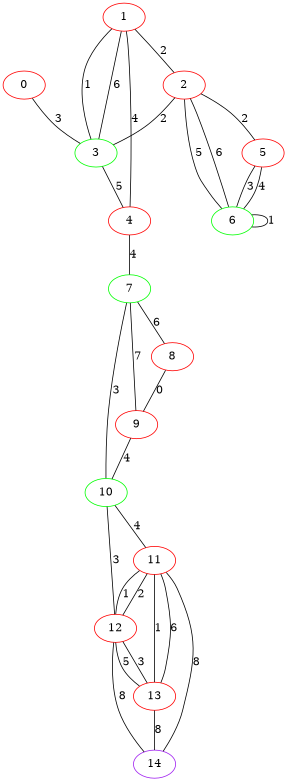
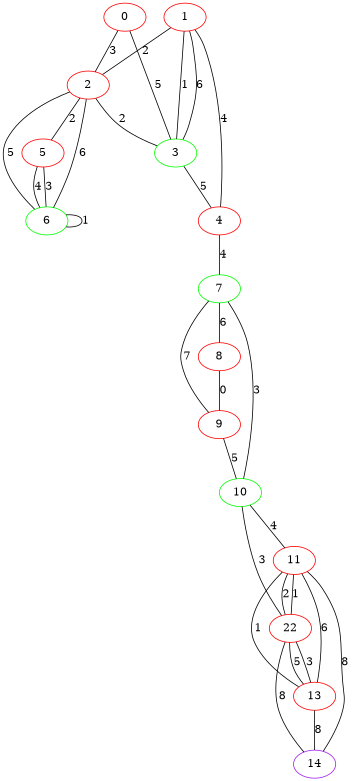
edge "0" -- "2": added, label "3"
edge "0" -- "3": label "3" -> "5"
edge "9" -- "10": label "4" -> "5"
node "12": label "12" -> "22"
